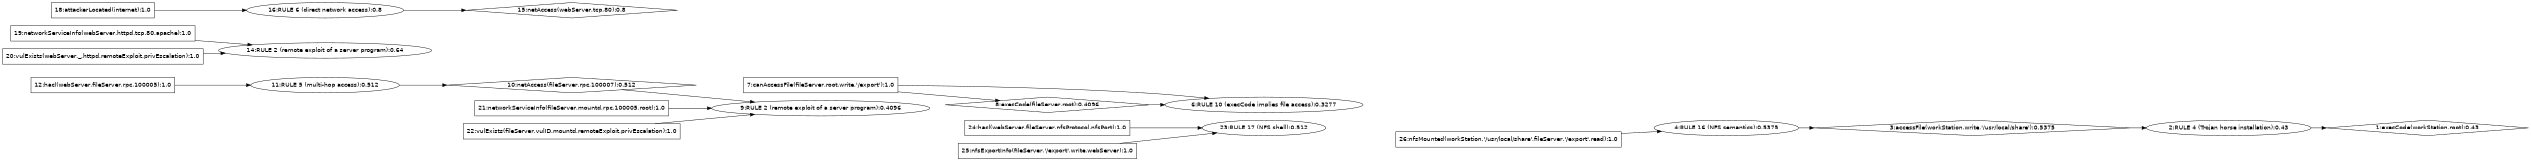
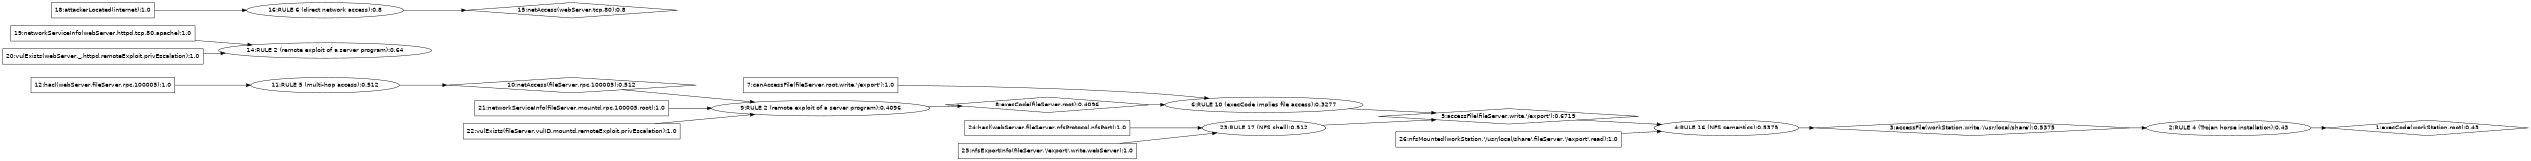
node "10:netAccess(fileServer,rpc,100007):0.512": label "10:netAccess(fileServer,rpc,100007):0.512" -> "10:netAccess(fileServer,rpc,100005):0.512"
edge "7:canAccessFile(fileServer,root,write,'/export'):1.0" -> "8:execCode(fileServer,root):0.4096": now "9:RULE 2 (remote exploit of a server program):0.4096" -> "8:execCode(fileServer,root):0.4096"
node "5:accessFile(fileServer,write,'/export'):0.6719": added
